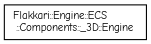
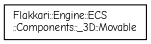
node "Flakkari::Engine::ECS ::Components::_3D::Engine": label "Flakkari::Engine::ECS ::Components::_3D::Engine" -> "Flakkari::Engine::ECS ::Components::_3D::Movable"
